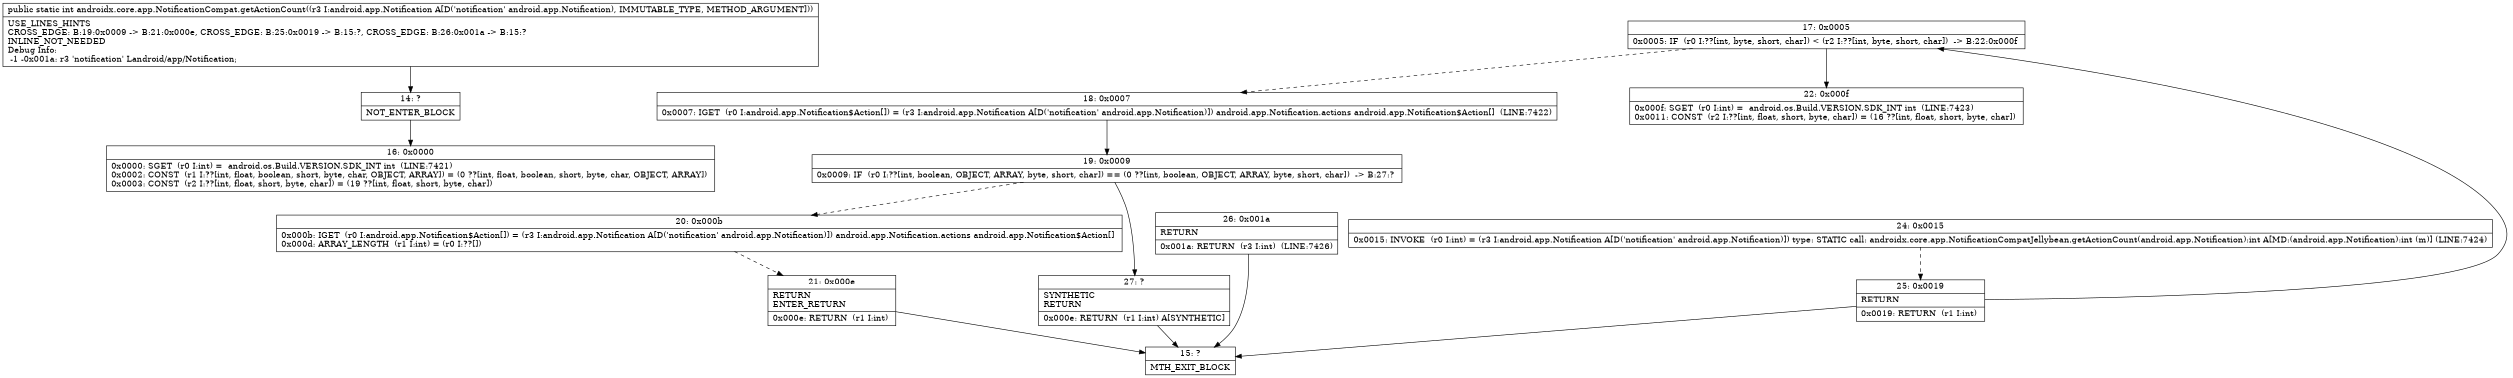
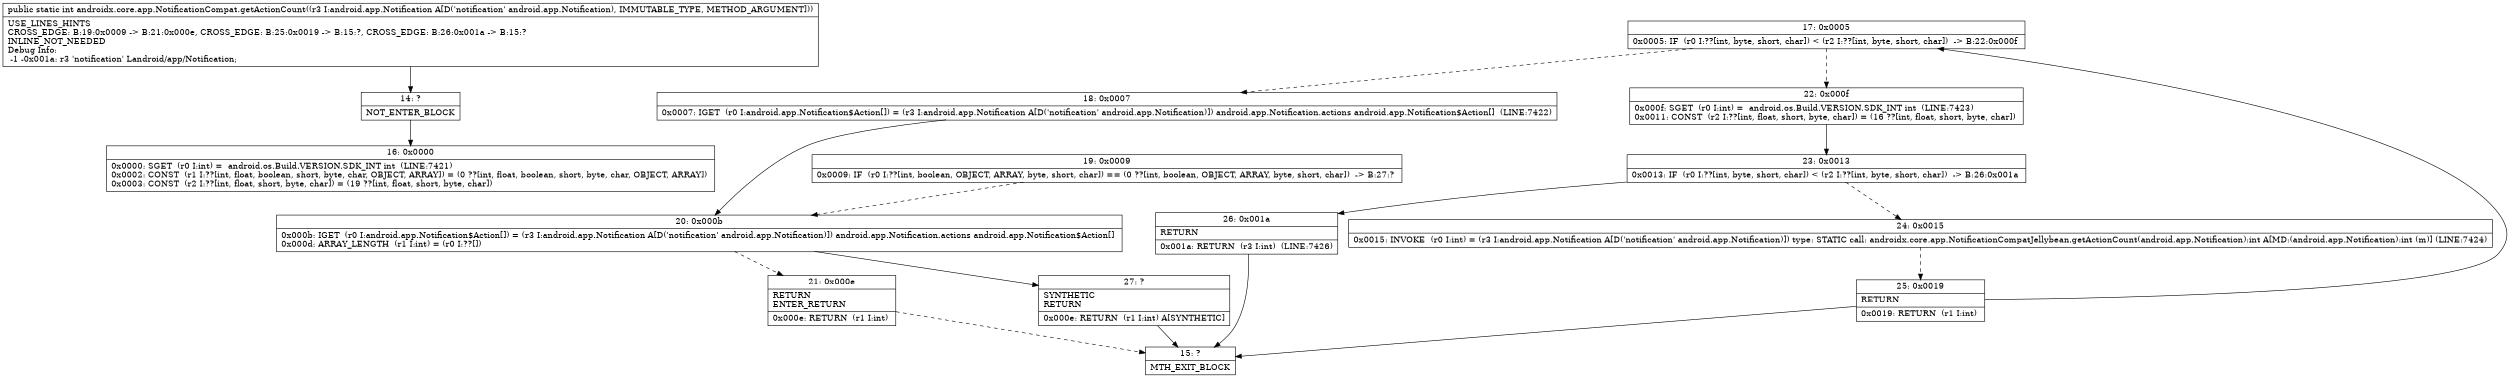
edge "17: 0x0005" -> "22: 0x000f": style solid -> dashed
edge "18: 0x0007" -> "19: 0x0009": now "18: 0x0007" -> "20: 0x000b"
node "23: 0x0013": added
edge "19: 0x0009" -> "27: ?": now "20: 0x000b" -> "27: ?"
edge "21: 0x000e" -> "15: ?": style solid -> dashed
